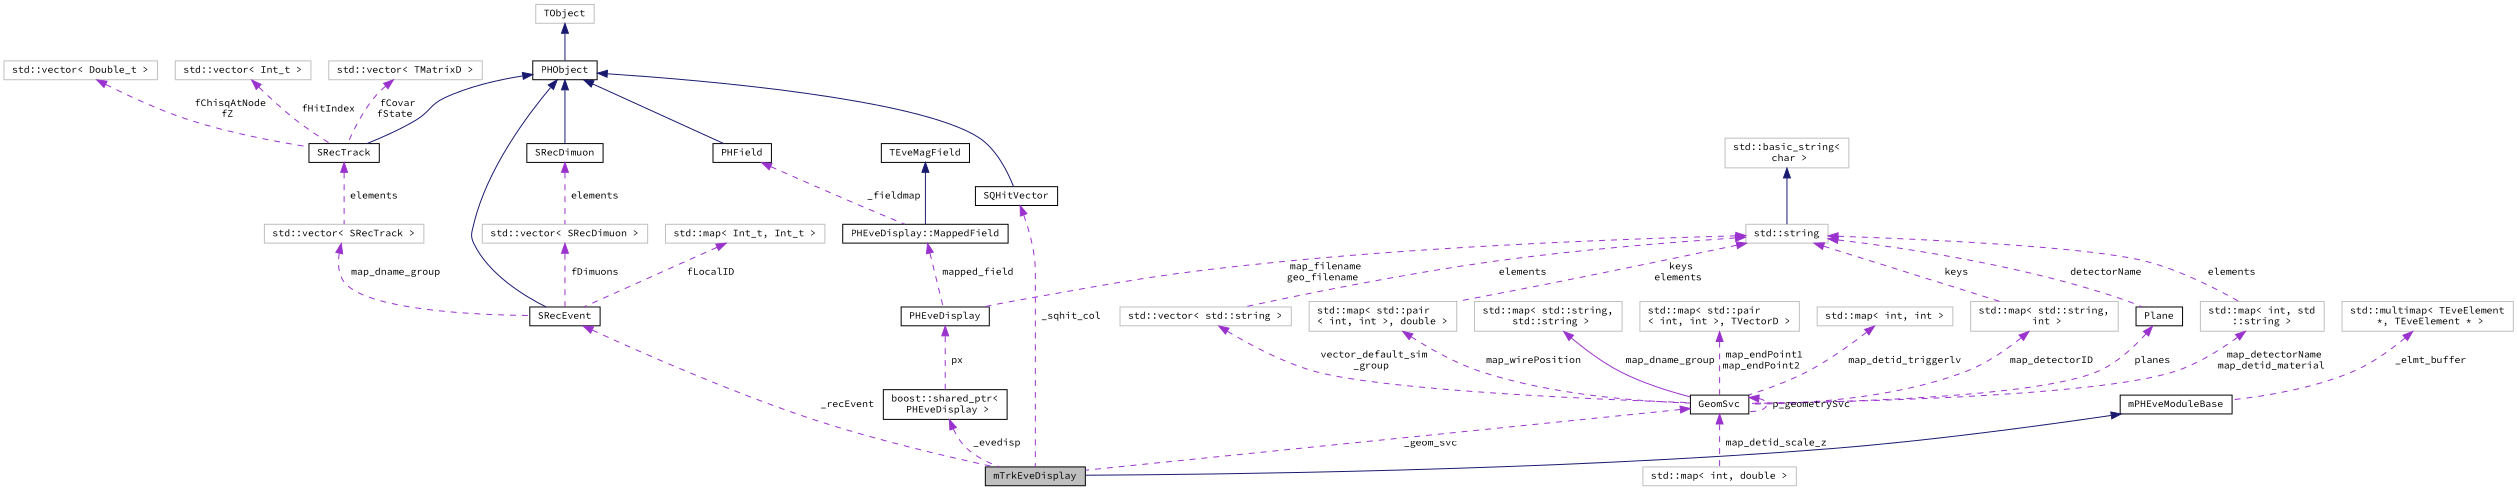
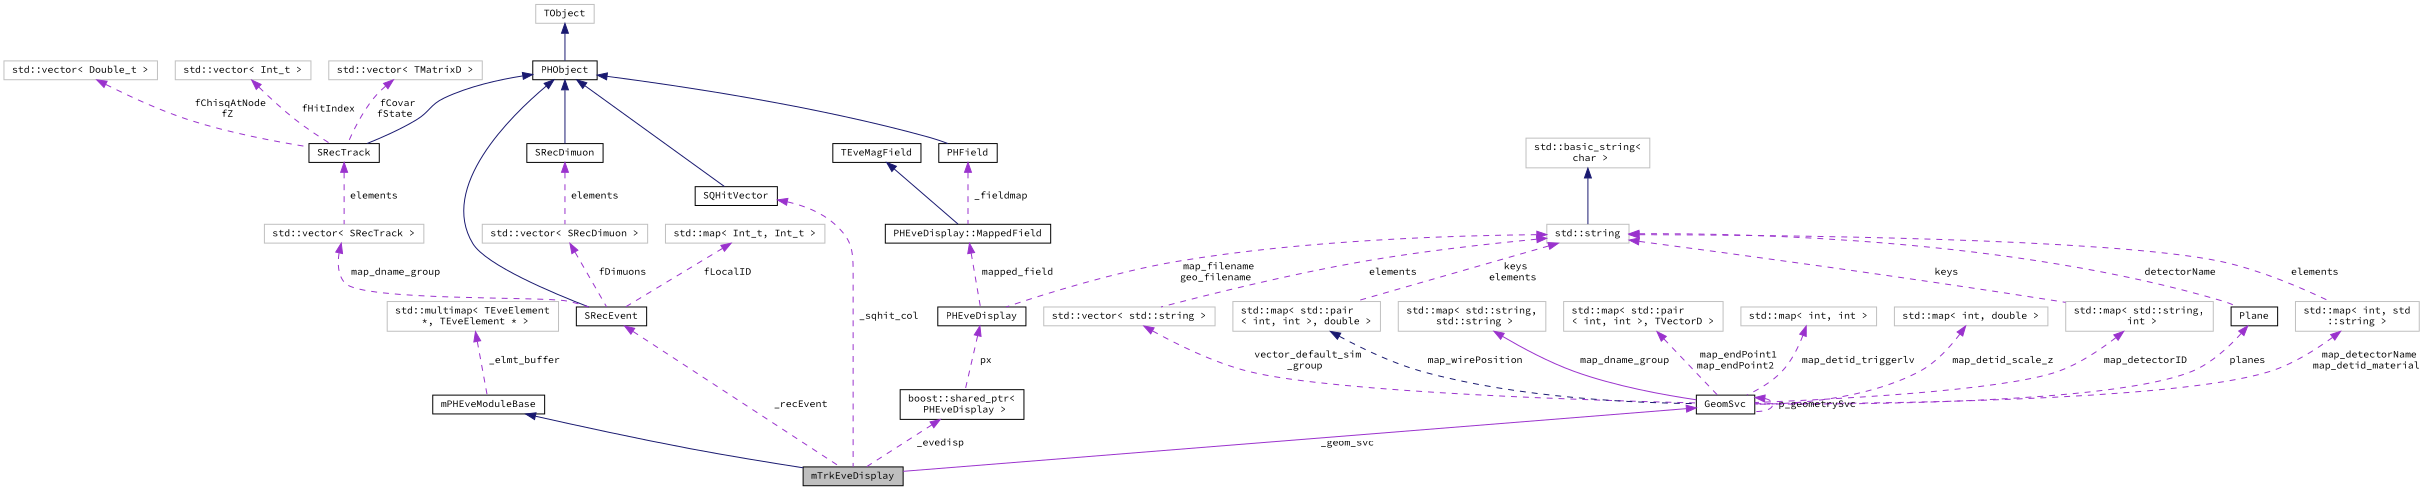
edge "GeomSvc" -> "std::map< std::pair < int, int >, double >": color darkorchid3 -> midnightblue
edge "mTrkEveDisplay" -> "GeomSvc": style dashed -> solid
edge "std::map< int, double >" -> "GeomSvc": reversed
